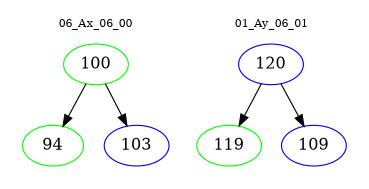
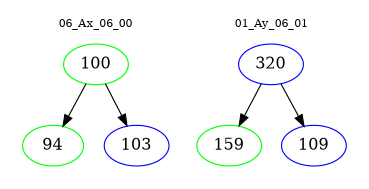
node "120": label "120" -> "320"
node "119": label "119" -> "159"
